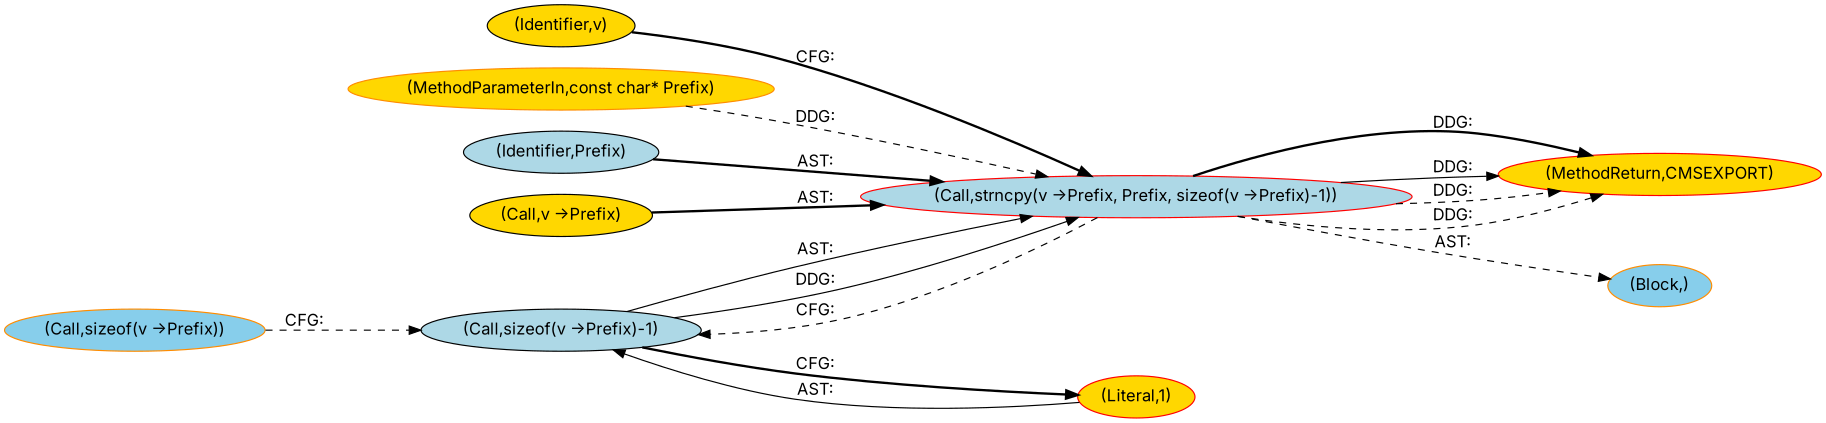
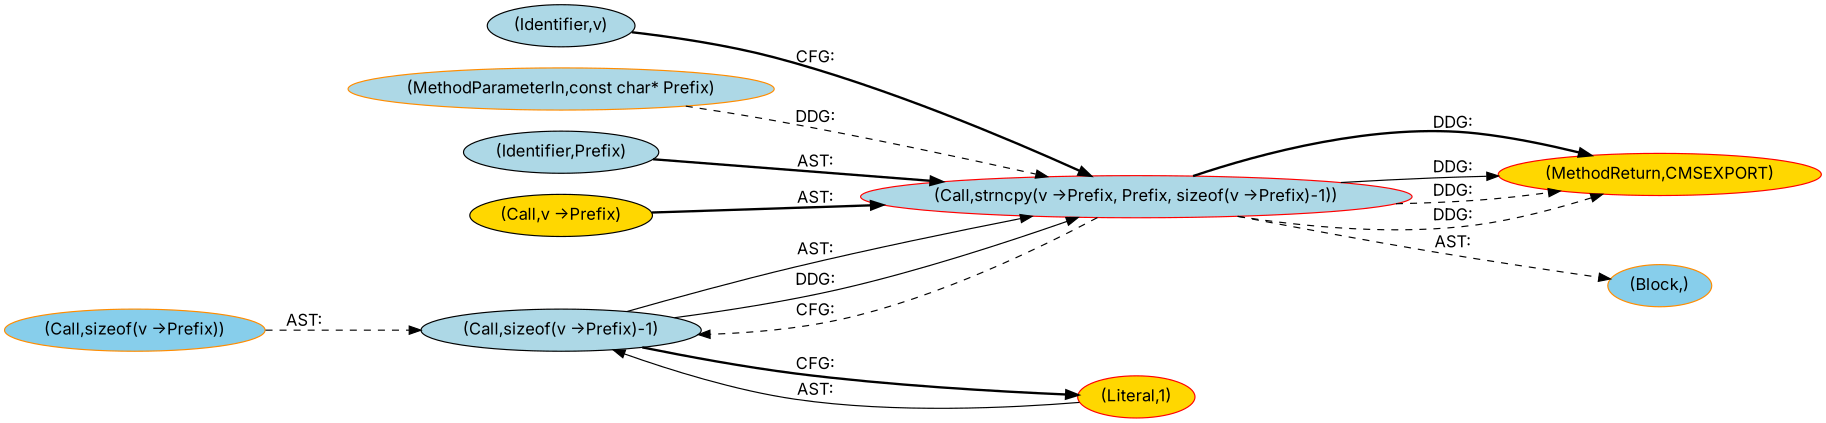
node "(Identifier,v)": fillcolor gold -> lightblue
node "(MethodParameterIn,const char* Prefix)": fillcolor gold -> lightblue
edge "(Call,sizeof(v ->Prefix))" -> "(Call,sizeof(v ->Prefix)-1)": label "CFG: " -> "AST: "
